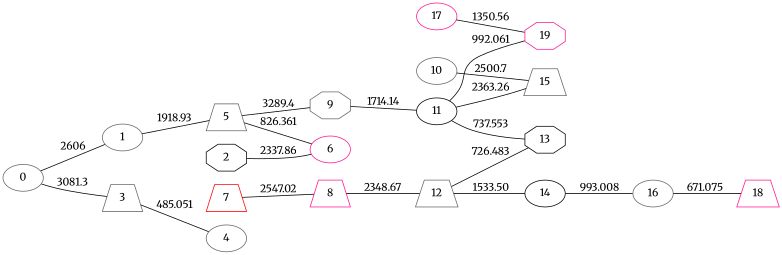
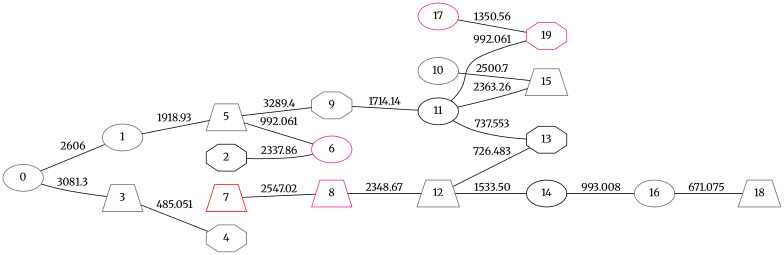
edge "5" -- "6": label "826.361" -> "992.061"
node "18": color deeppink -> gray40
node "4": shape ellipse -> octagon
